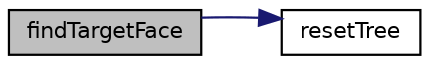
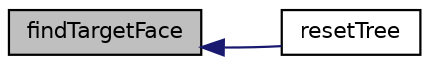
edge "findTargetFace" -> "resetTree": reversed
